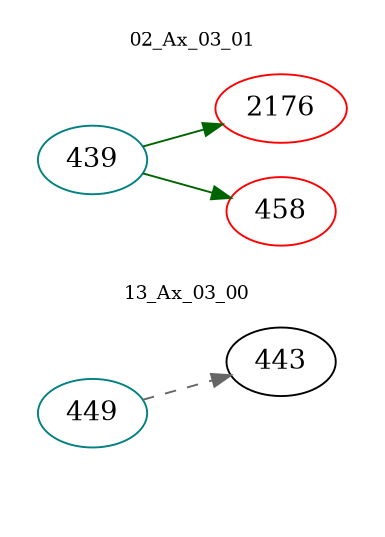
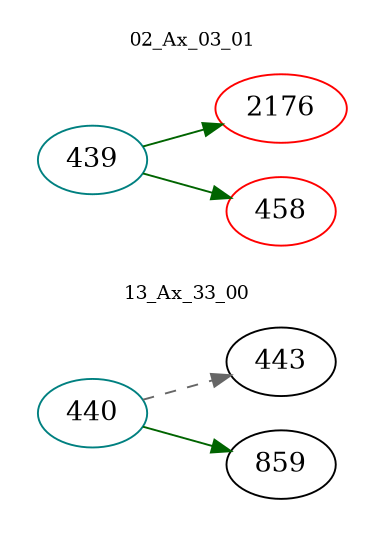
cluster "13_Ax_03_00": label "13_Ax_03_00" -> "13_Ax_33_00"
node "449": label "449" -> "440"
node "859": added
